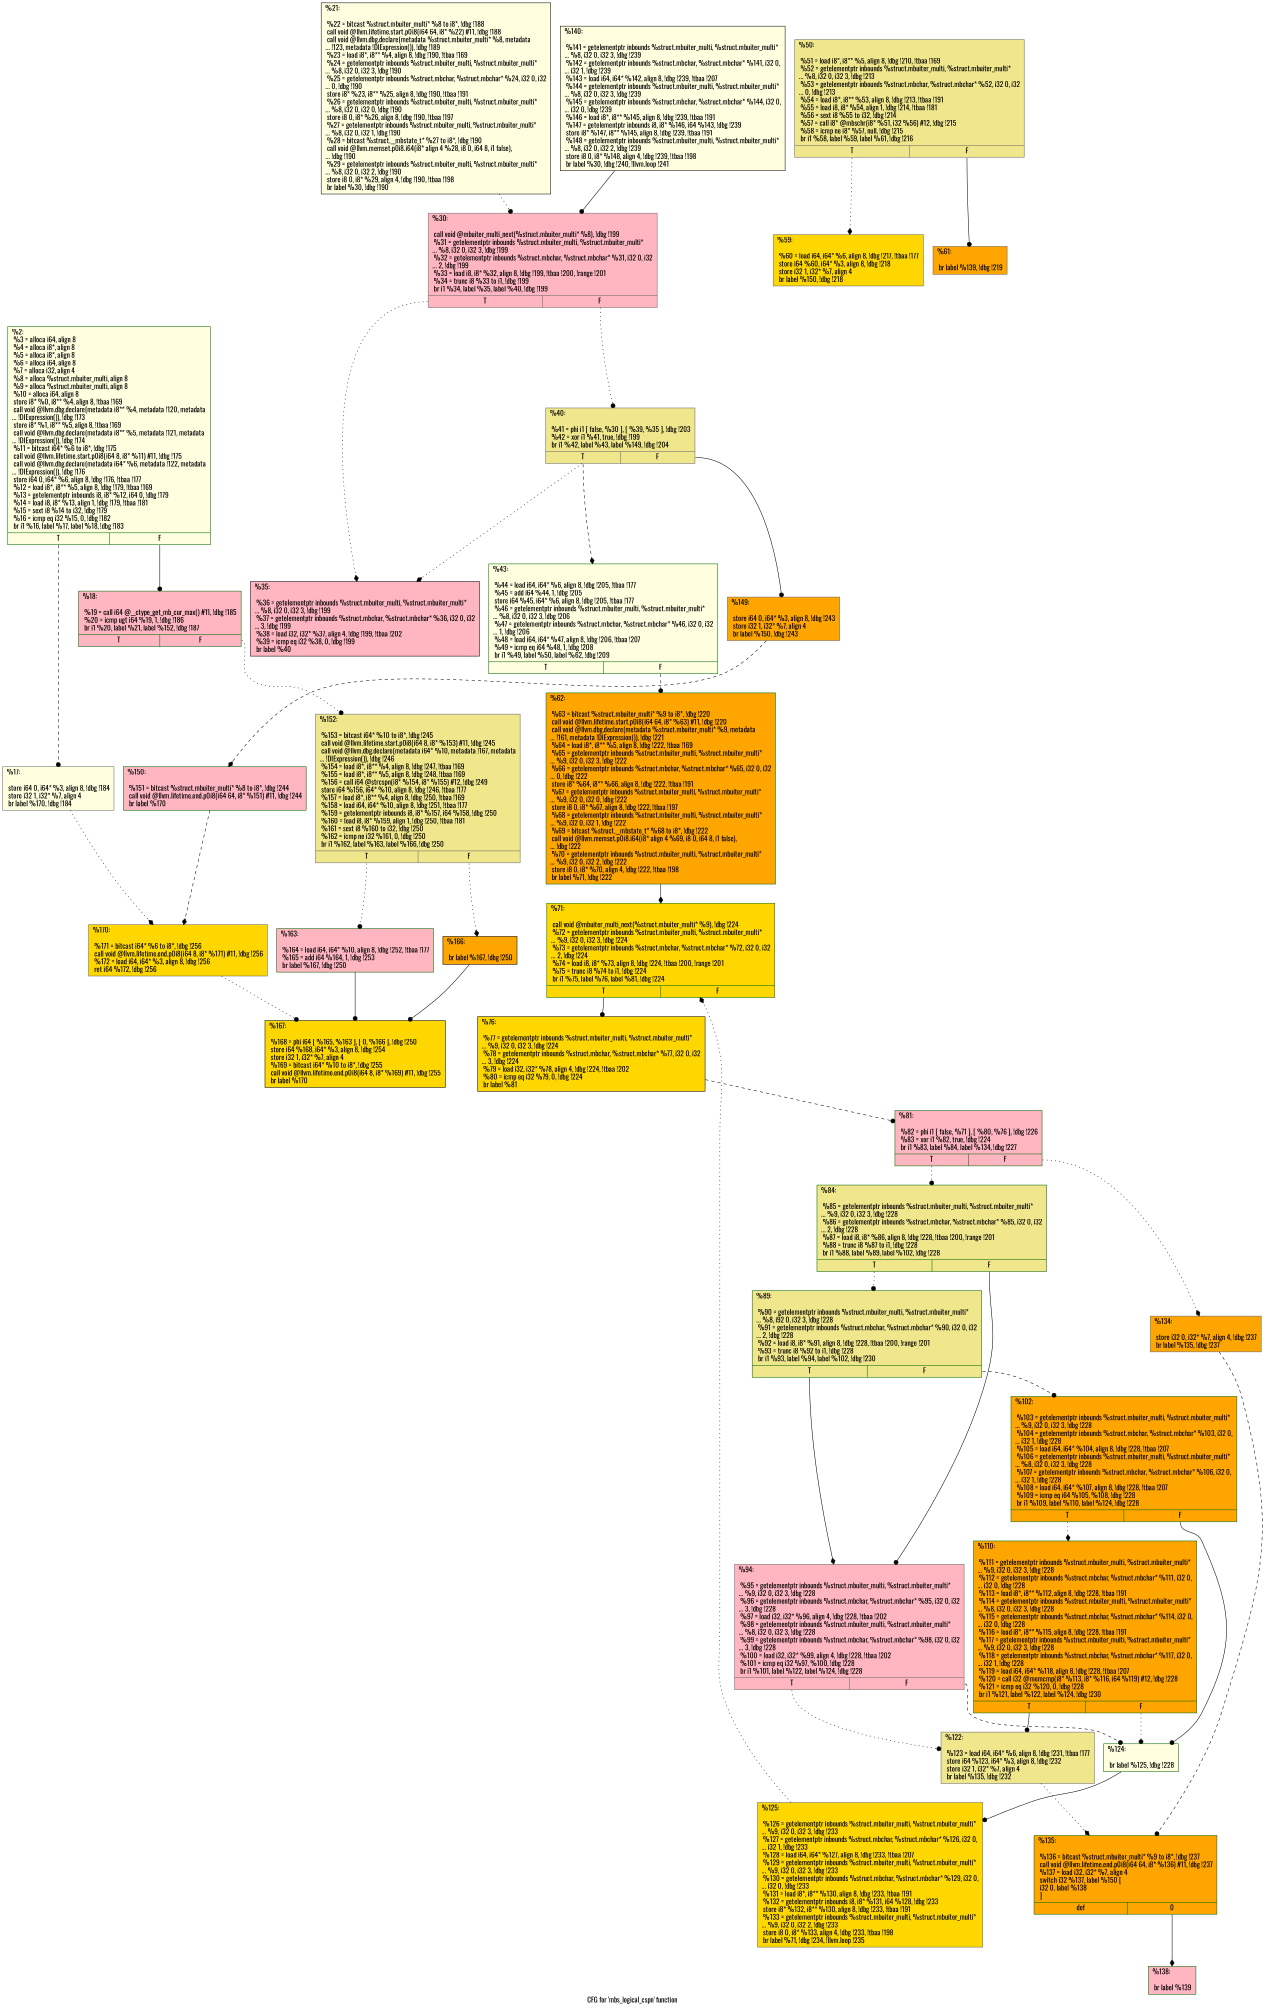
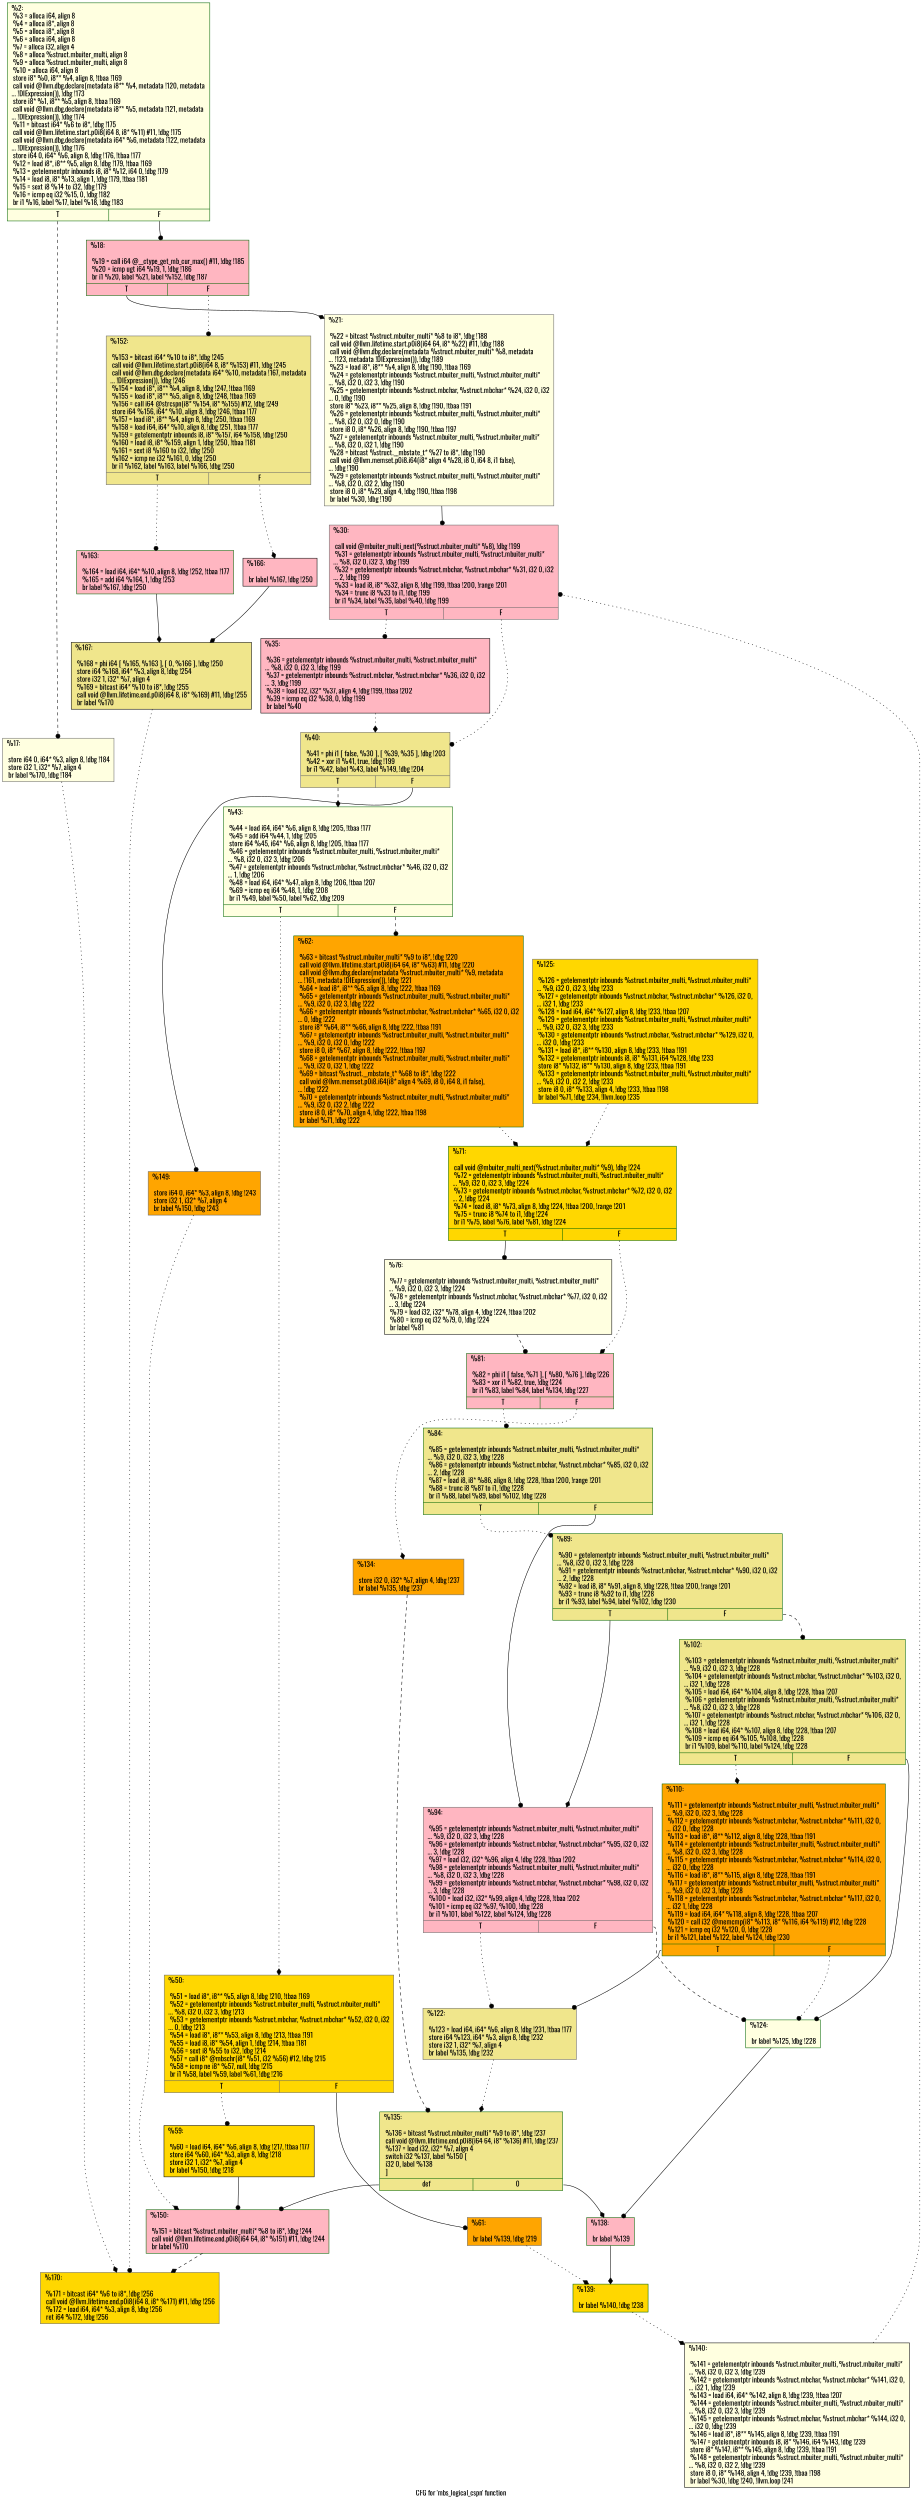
node "%21:": color black -> gray40
node "%50:": fillcolor khaki -> gold
edge "%140:" -> "%30:": style solid -> dotted
edge "%50:" -> "%59:": arrowhead diamond -> dot
edge "%21:" -> "%30:": style dotted -> solid
node "%59:": color gray40 -> black
edge "%18:" -> "%21:": added
edge "%30:" -> "%35:": arrowhead diamond -> dot
edge "%40:" -> "%35:": reversed
node "%43:": text "%49 = icmp eq i64 %48, 1, !dbg !208" -> "%69 = icmp eq i64 %48, 1, !dbg !208"
edge "%149:" -> "%150:": style dashed -> dotted
edge "%62:" -> "%71:": style solid -> dotted
node "%166:": fillcolor orange -> lightpink
edge "%166:" -> "%167:": arrowhead dot -> diamond
edge "%163:" -> "%167:": arrowhead dot -> diamond
edge "%170:" -> "%167:": reversed
node "%167:": fillcolor gold -> khaki
node "%76:": fillcolor gold -> lightyellow
edge "%71:" -> "%81:": added
node "%89:": text "... %8, i92 0, i32 3, !dbg !228" -> "... %8, i32 0, i32 3, !dbg !228"
edge "%43:" -> "%50:": added
node "%102:": fillcolor orange -> khaki
edge "%124:" -> "%125:": now "%124:" -> "%138:"
node "%135:": fillcolor orange -> khaki
edge "%59:" -> "%150:": added
edge "%135:" -> "%150:": added
node "%139:": added
